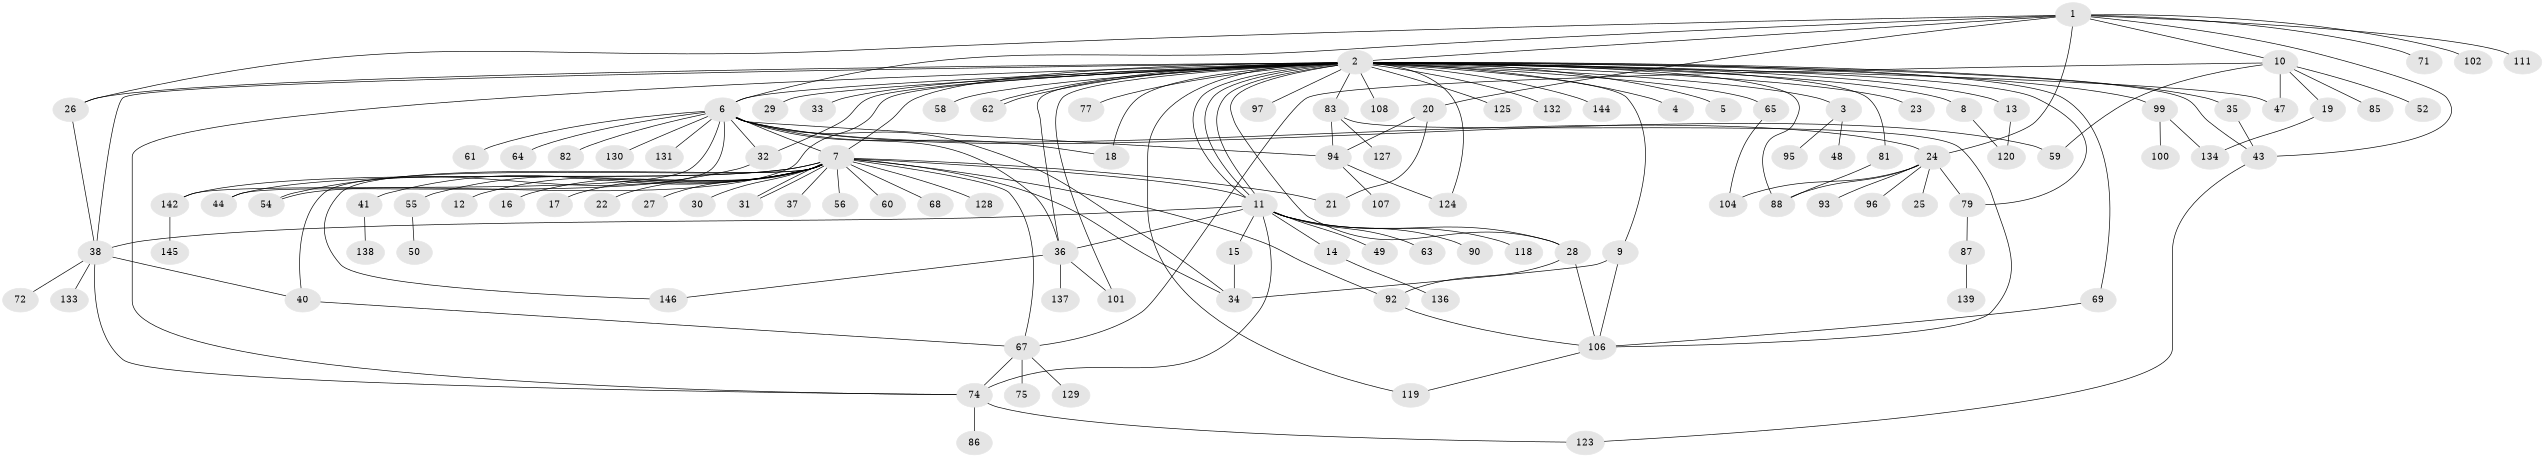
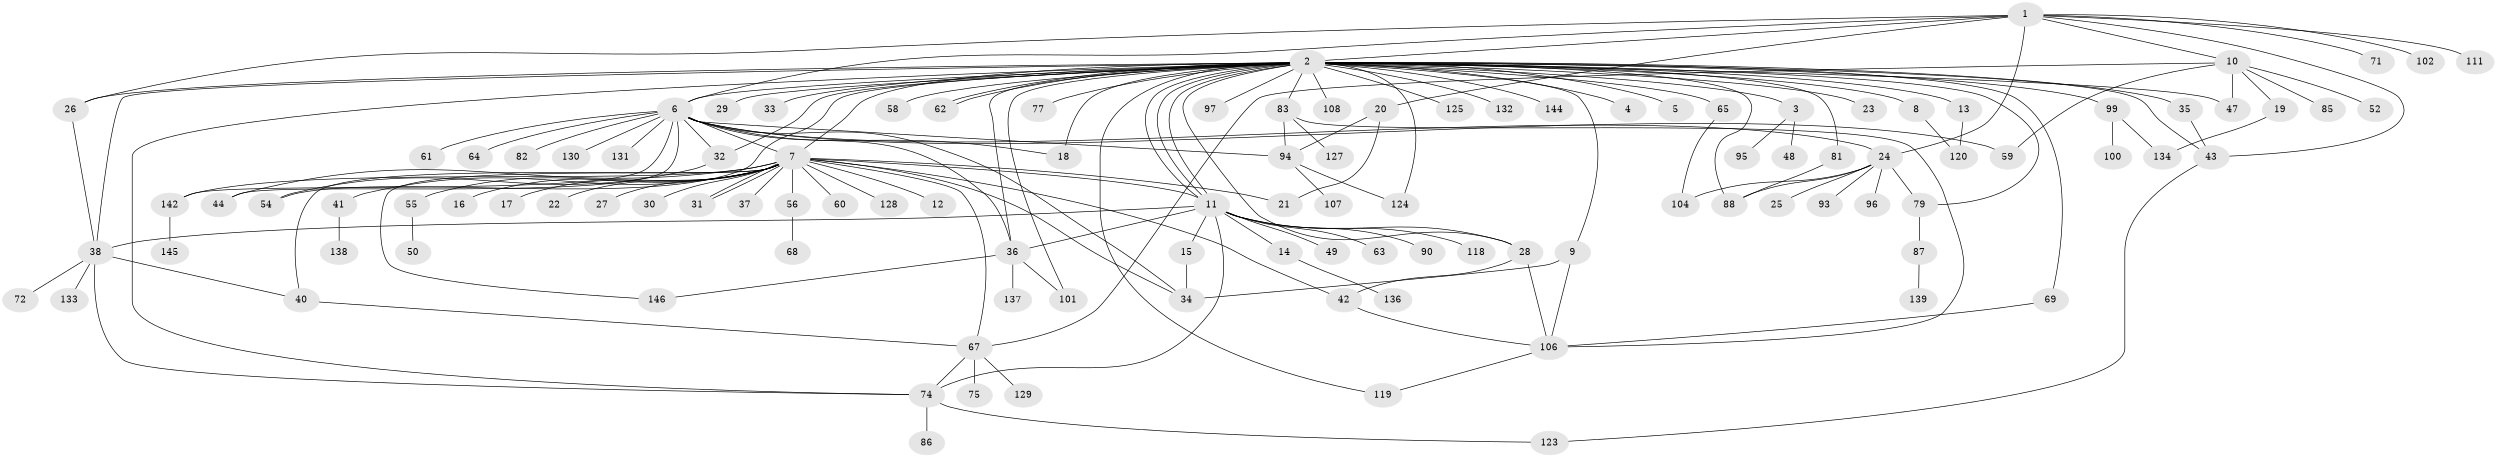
edge "7" -- "68": now "56" -- "68"
node "92": label "92" -> "42"
